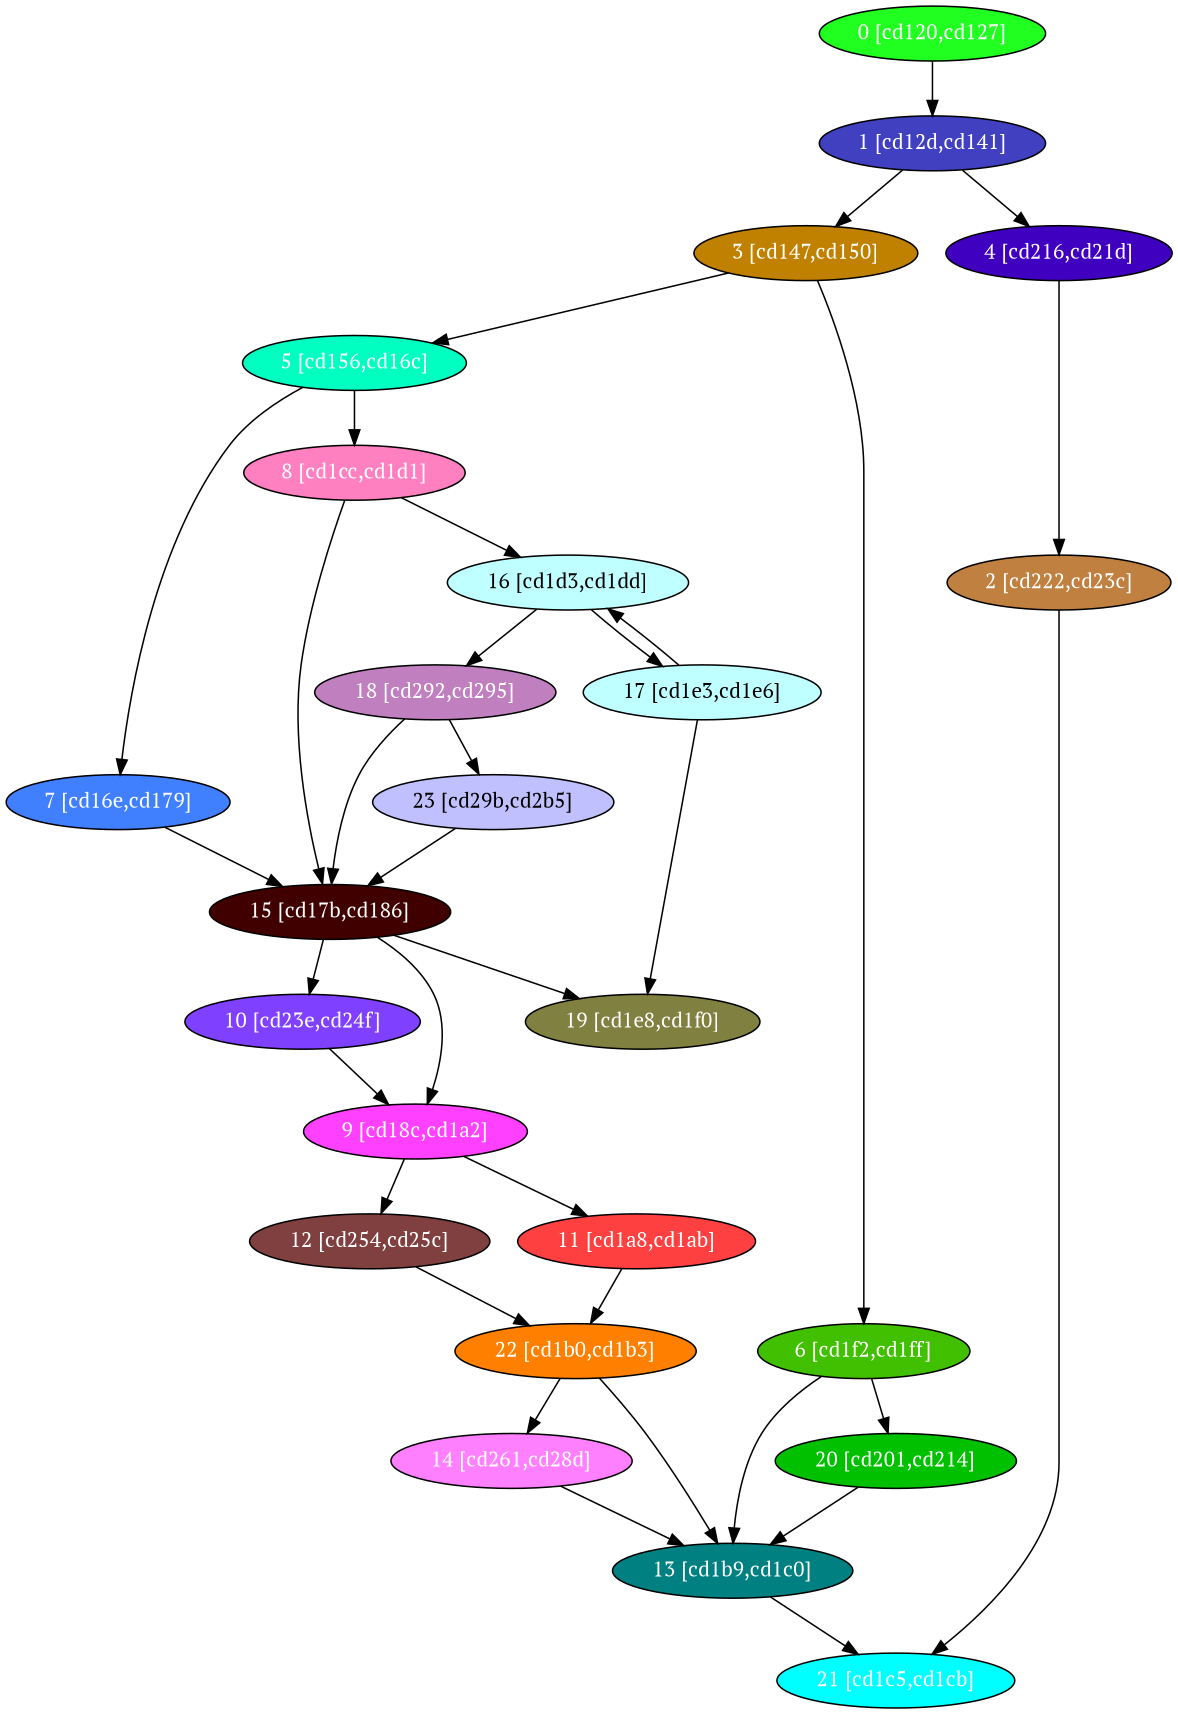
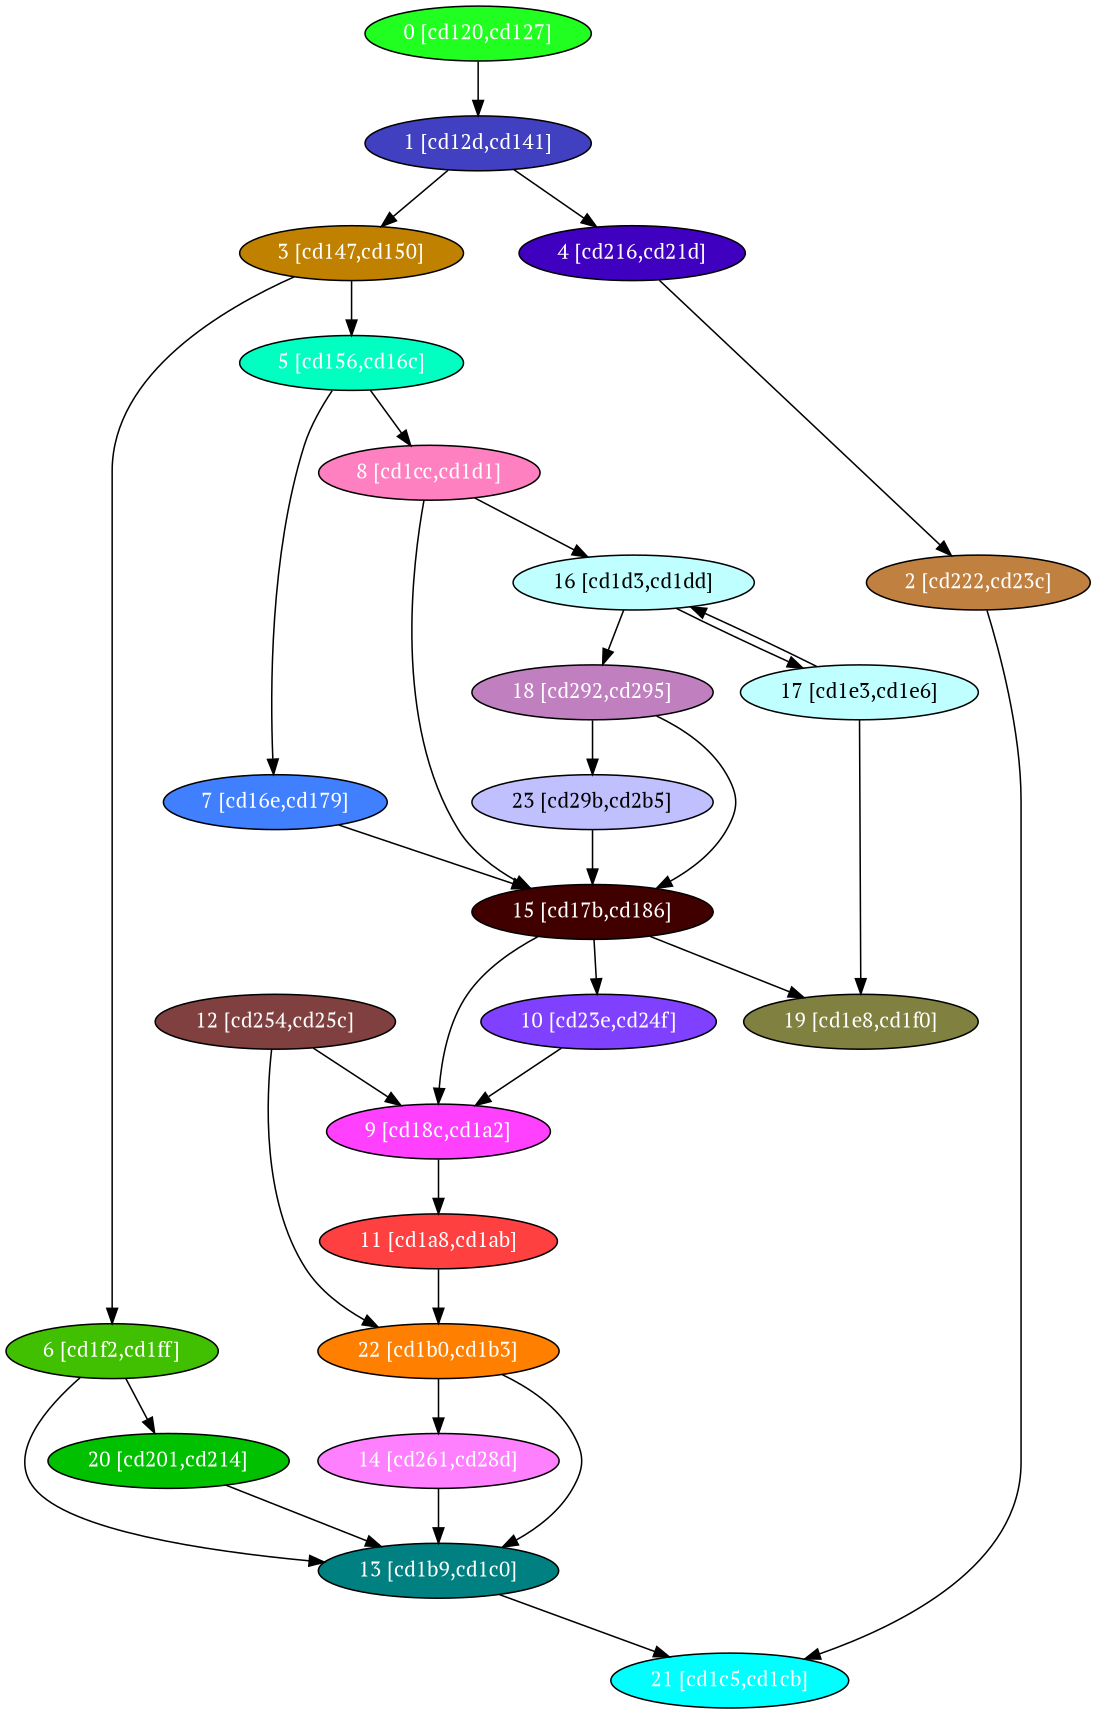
edge "9 [cd18c,cd1a2]" -> "12 [cd254,cd25c]": reversed
